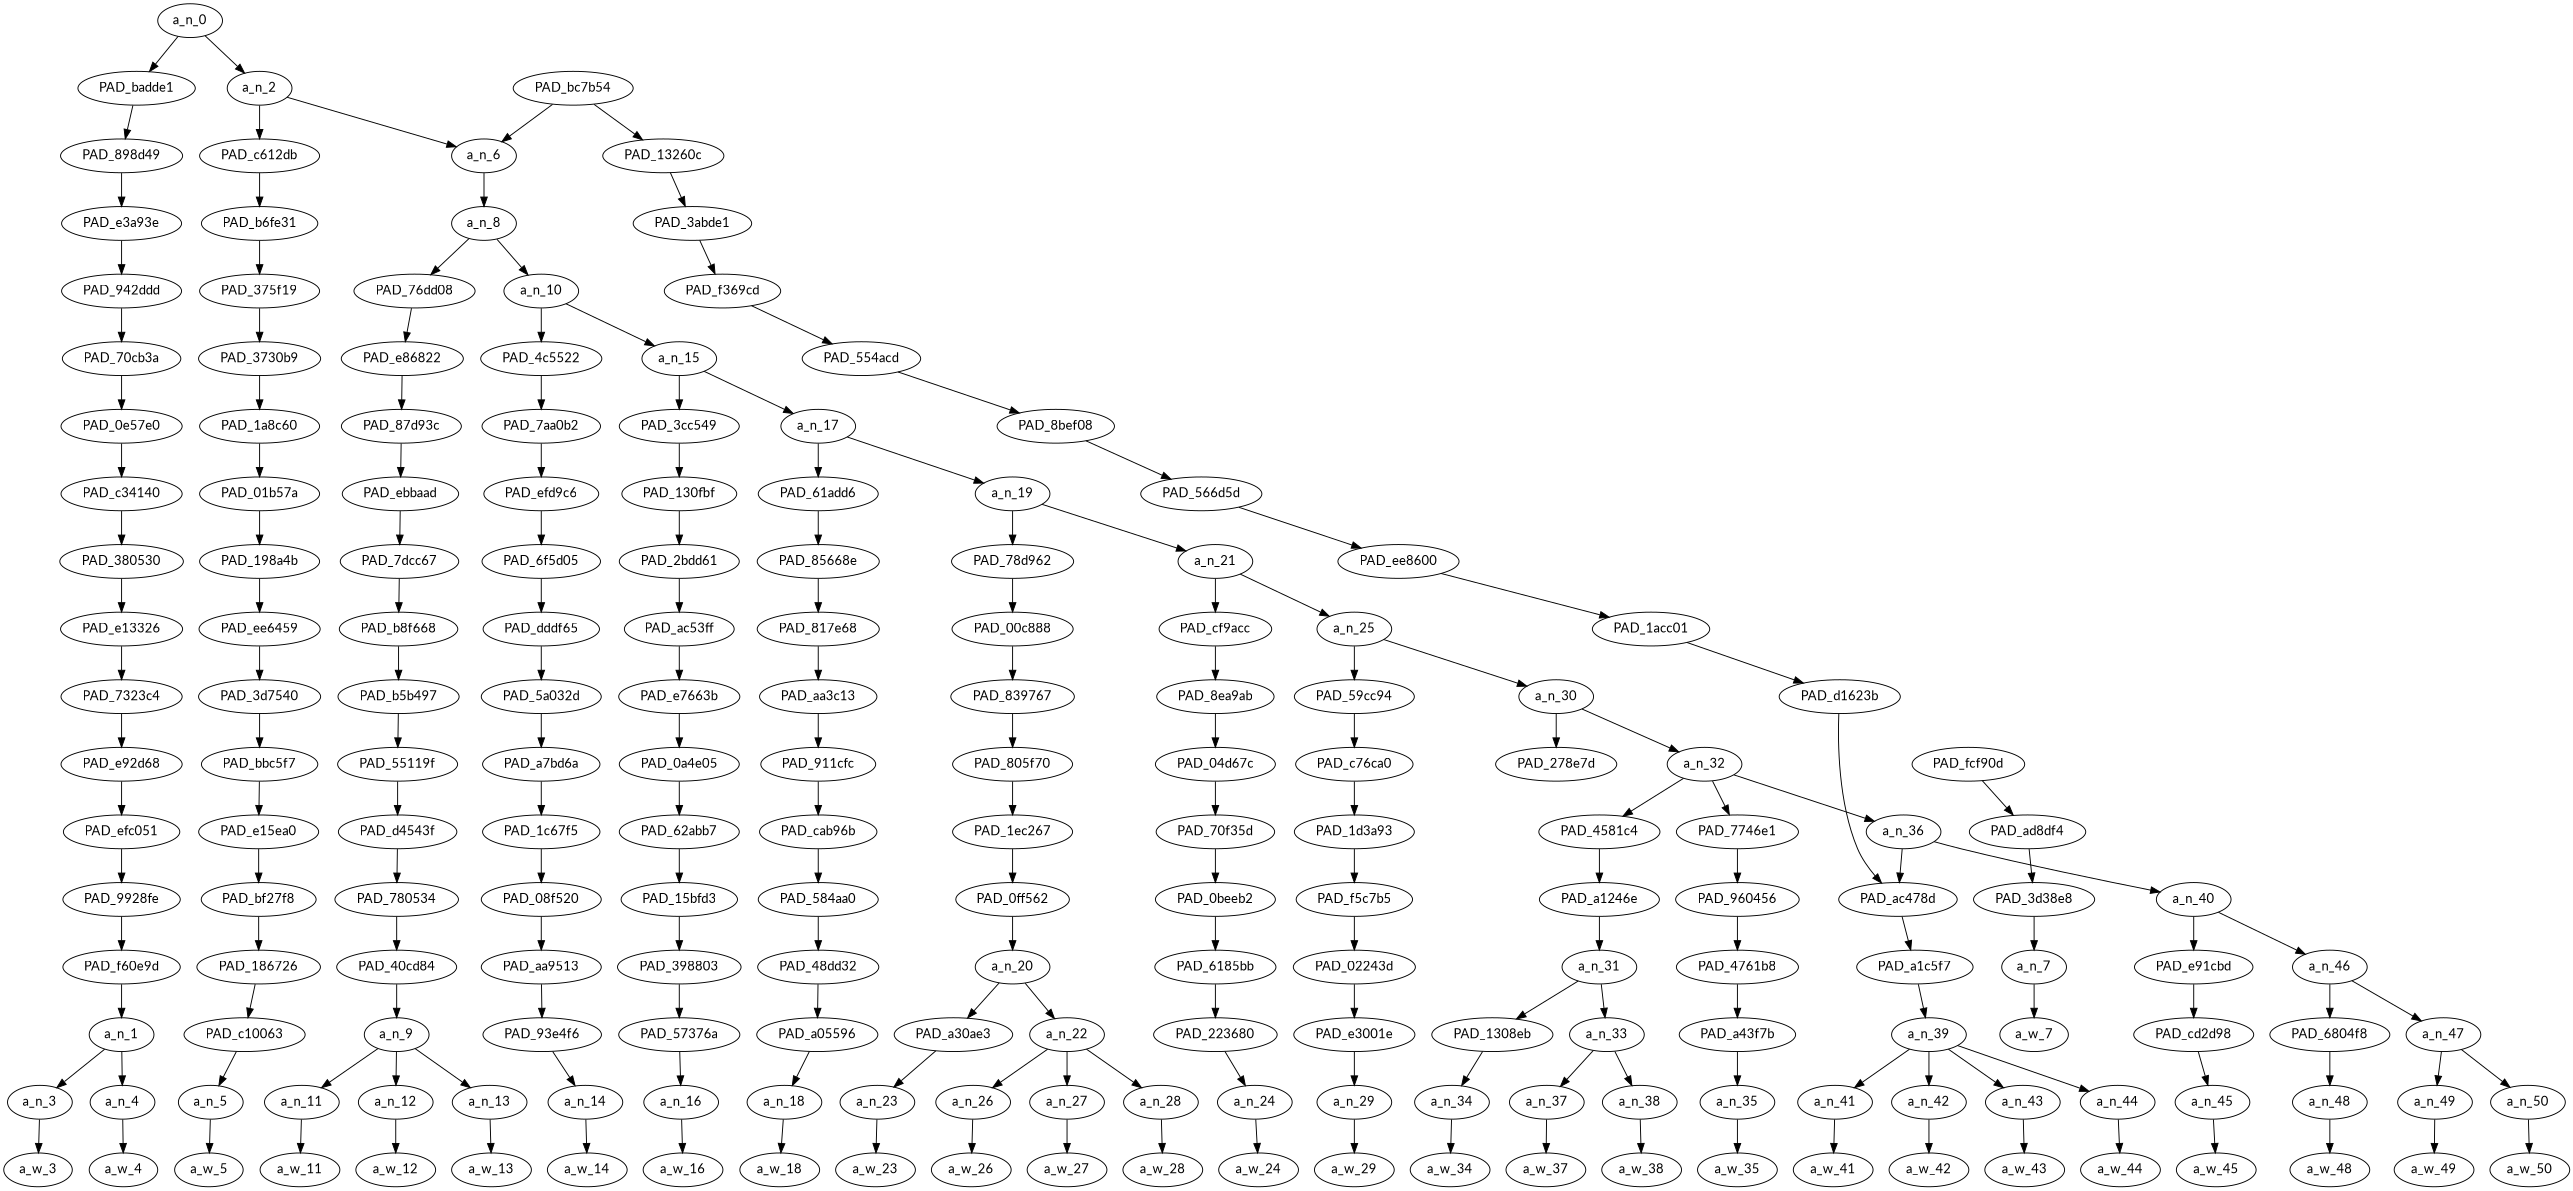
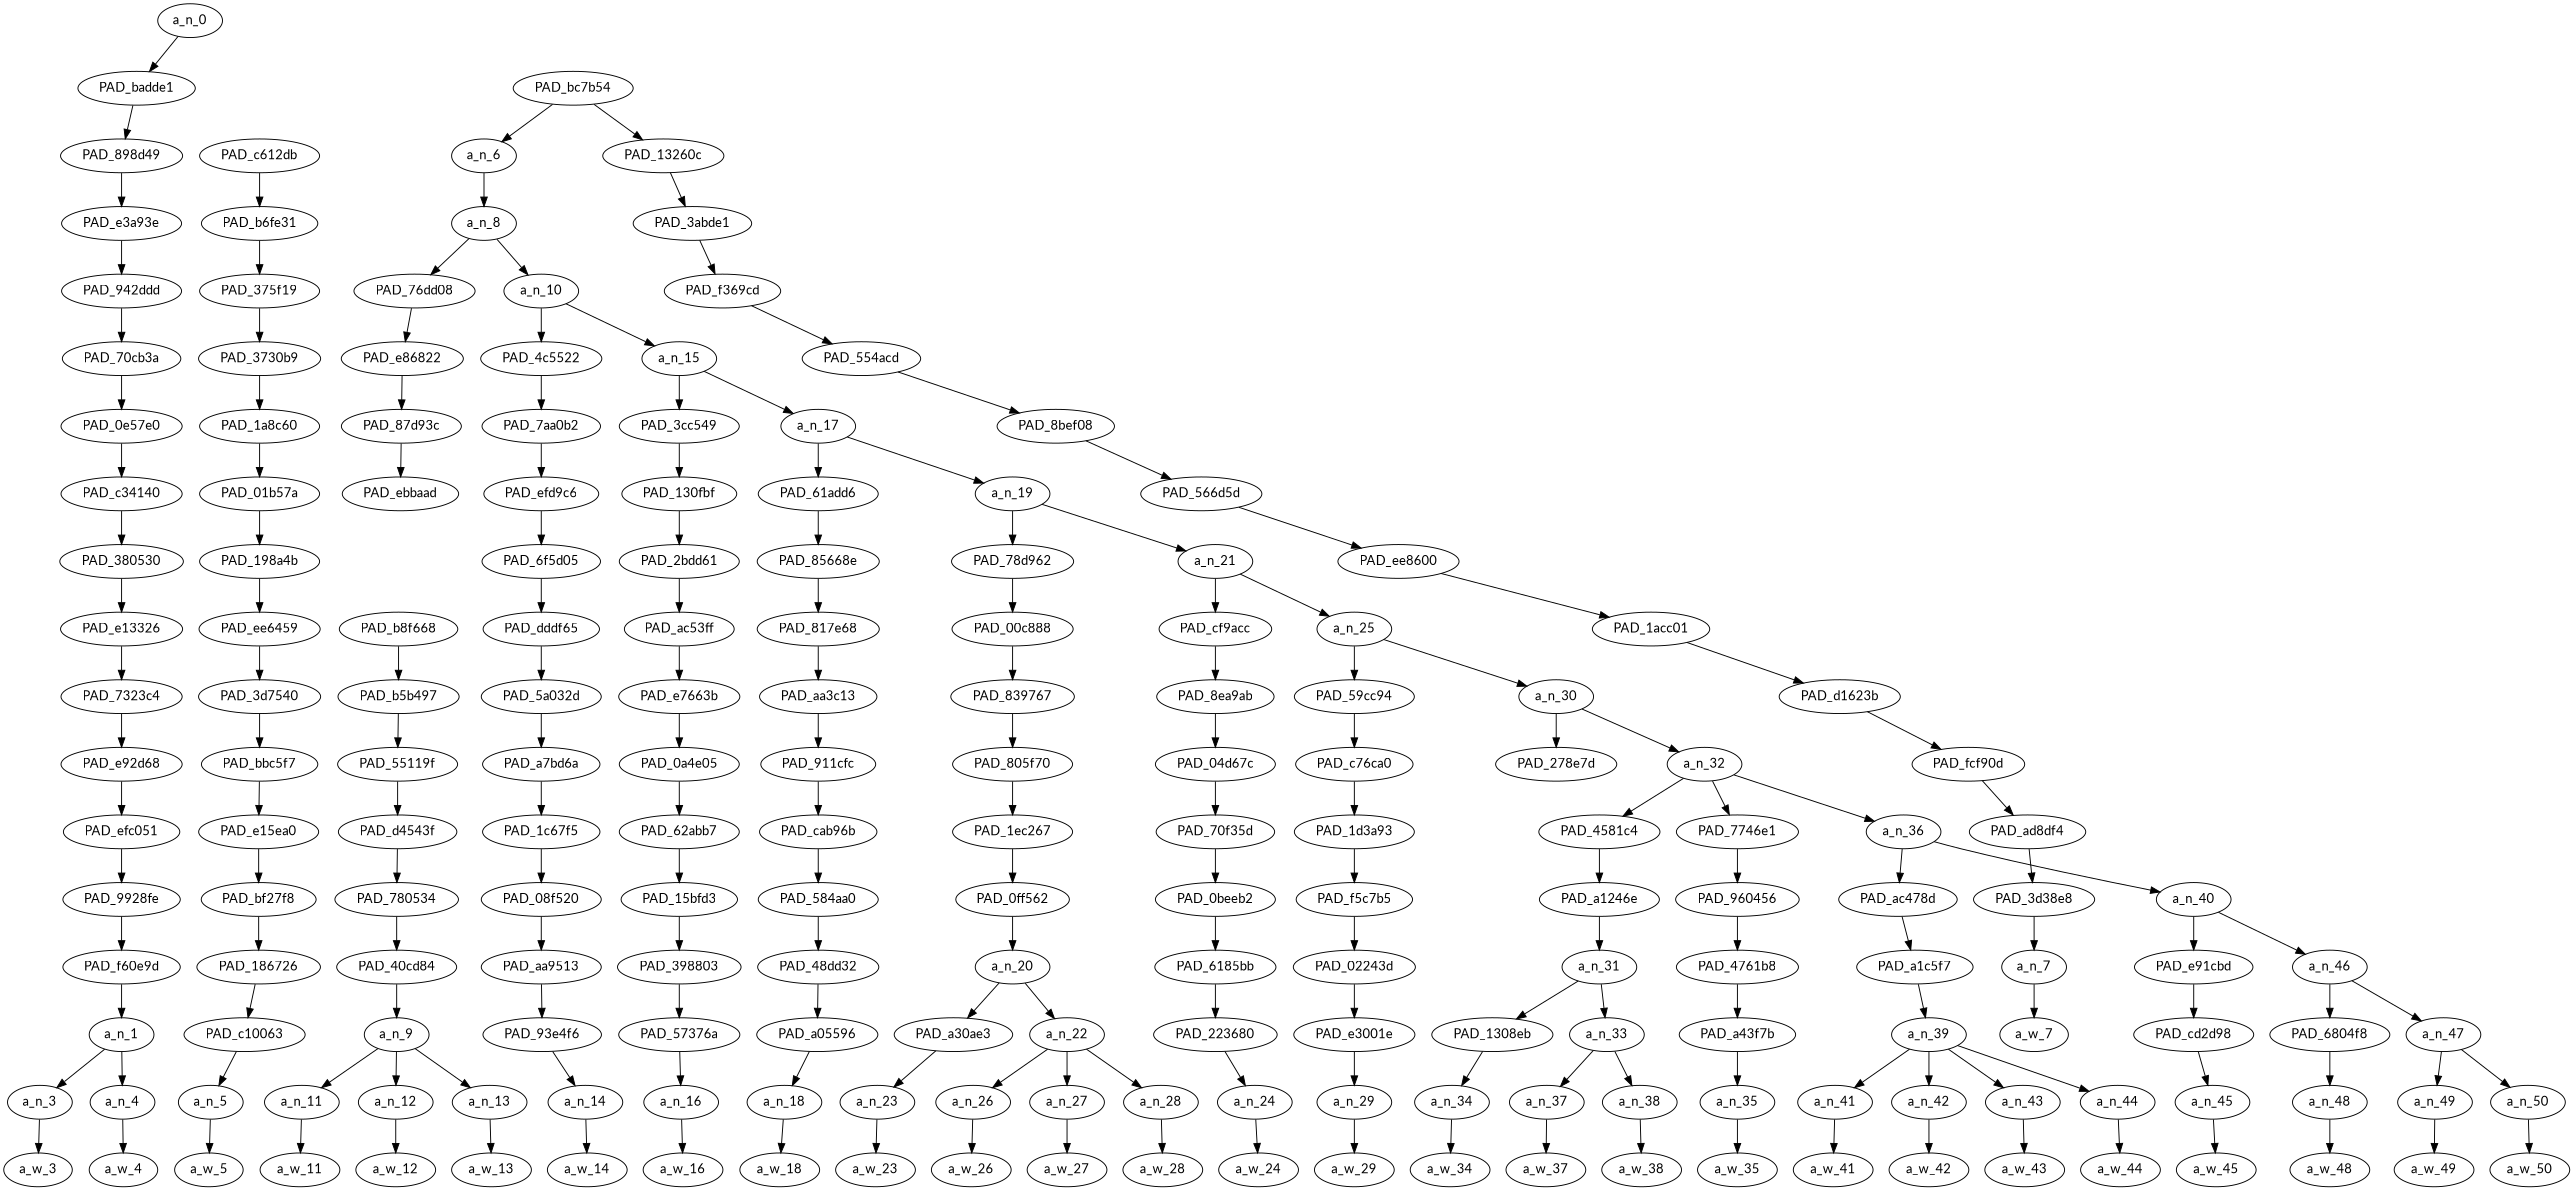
node "a_n_2": removed
node "PAD_7dcc67": removed
edge "PAD_d1623b" -> "PAD_ac478d": now "PAD_d1623b" -> "PAD_fcf90d"
